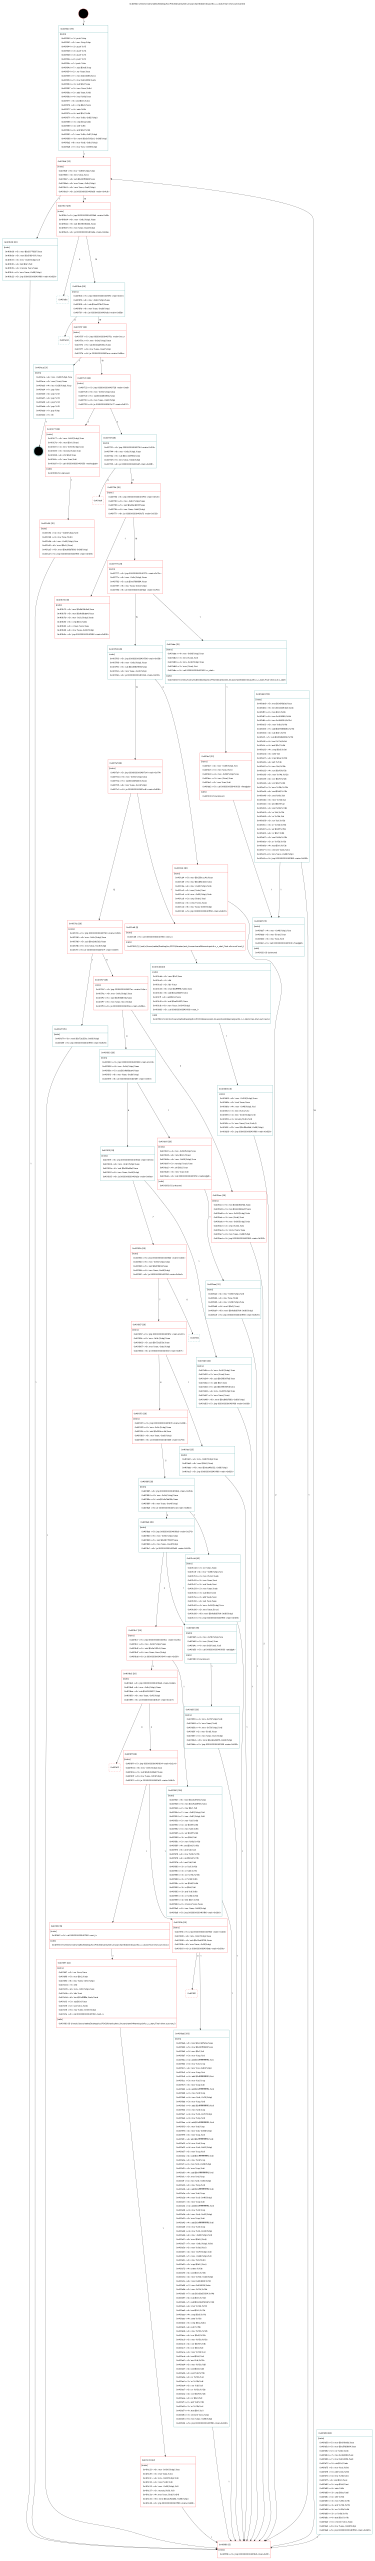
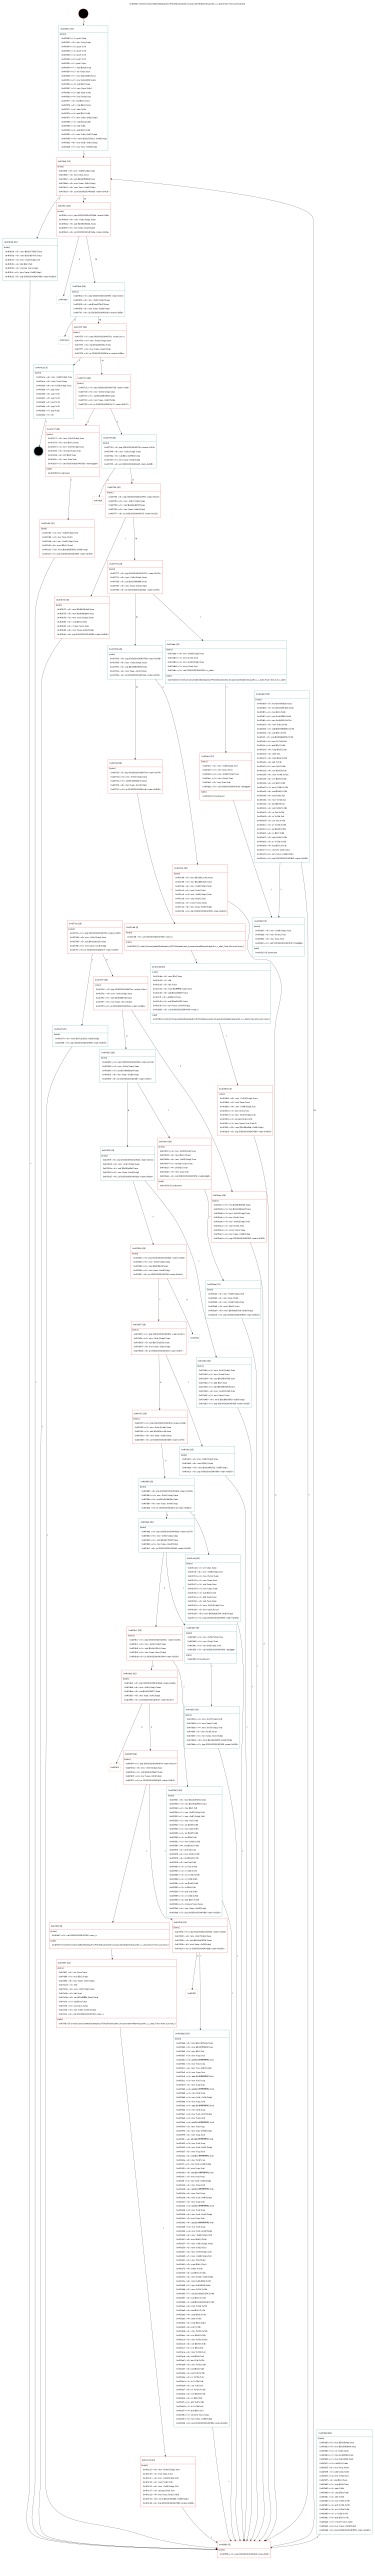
edge "0x4017af [28]" -> "0x4017cb [28]": removed, label "12"
node "0x401d05 [41]": color teal -> red
edge "0x401b73 [30]" -> "0x401f66 [5]": added, label "1"
